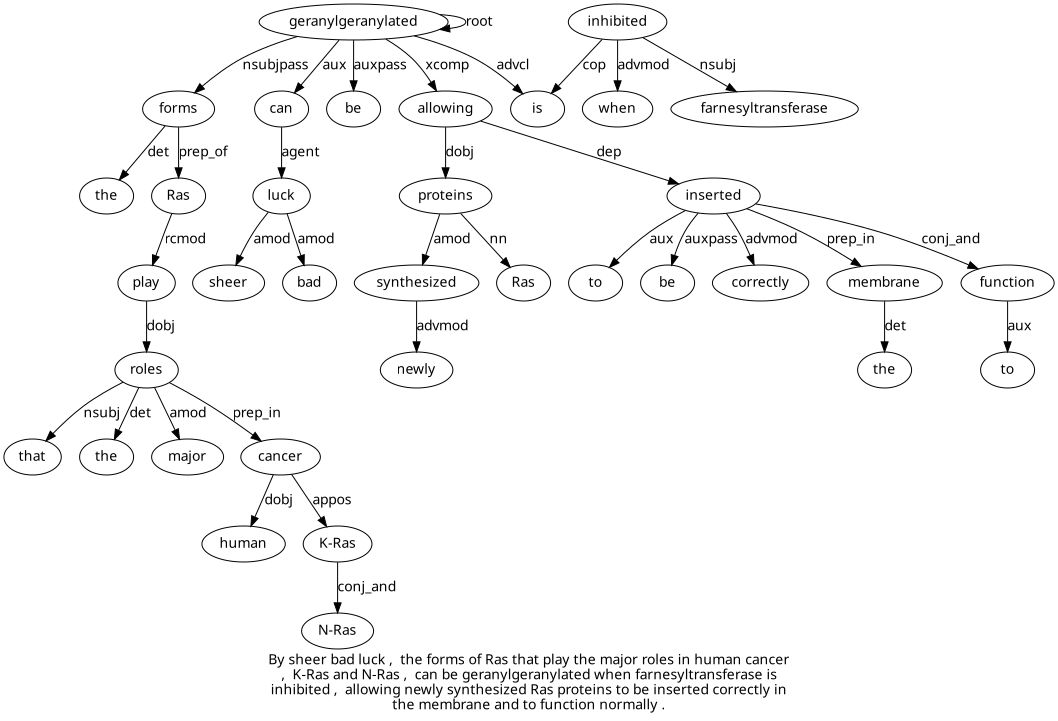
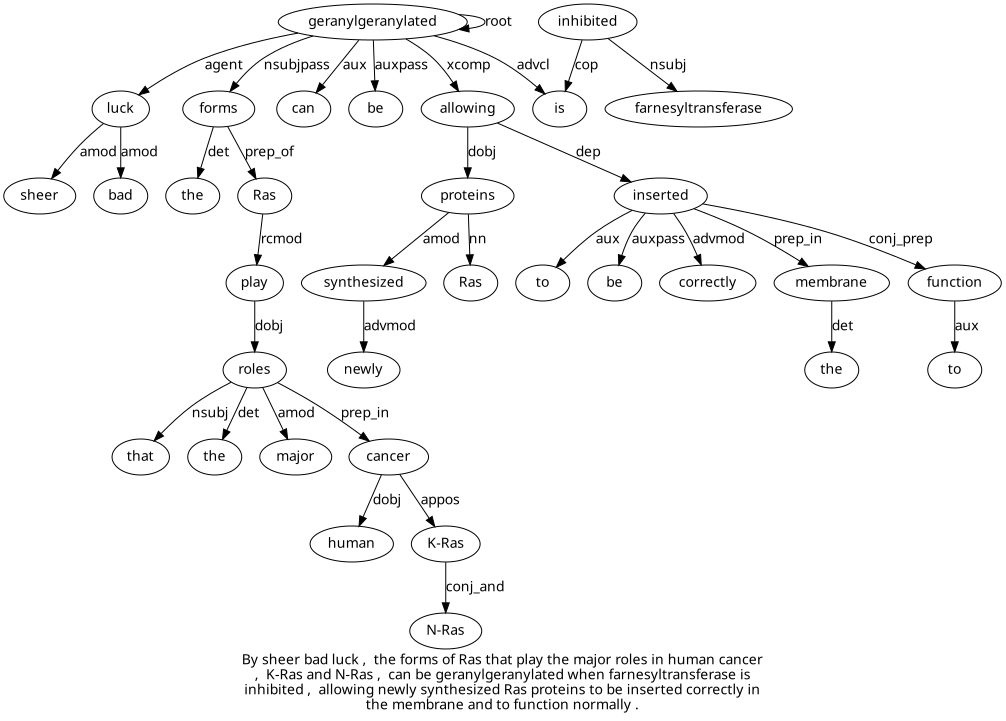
node "when": removed
edge "can" -> "luck": now "geranylgeranylated" -> "luck"
edge "inserted" -> "function": label "conj_and" -> "conj_prep"
